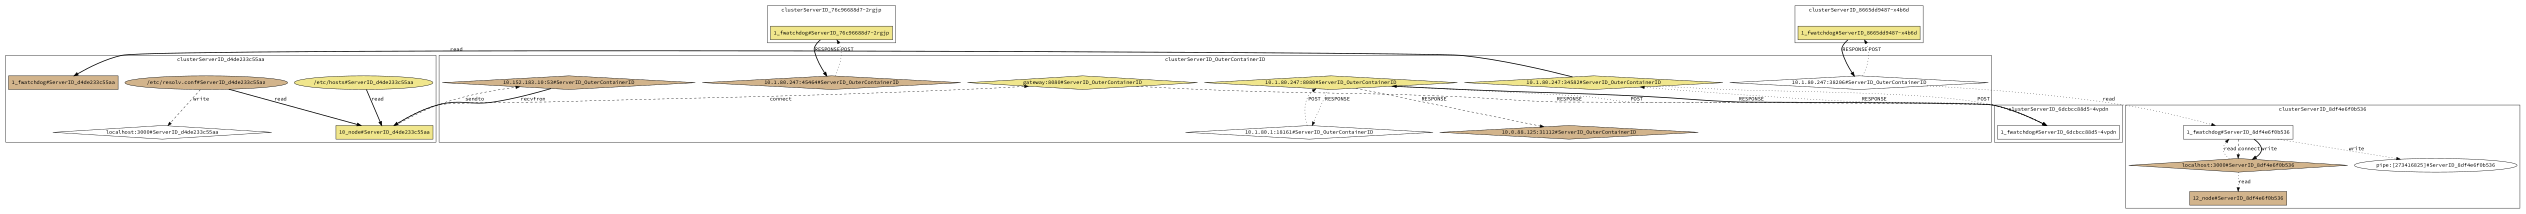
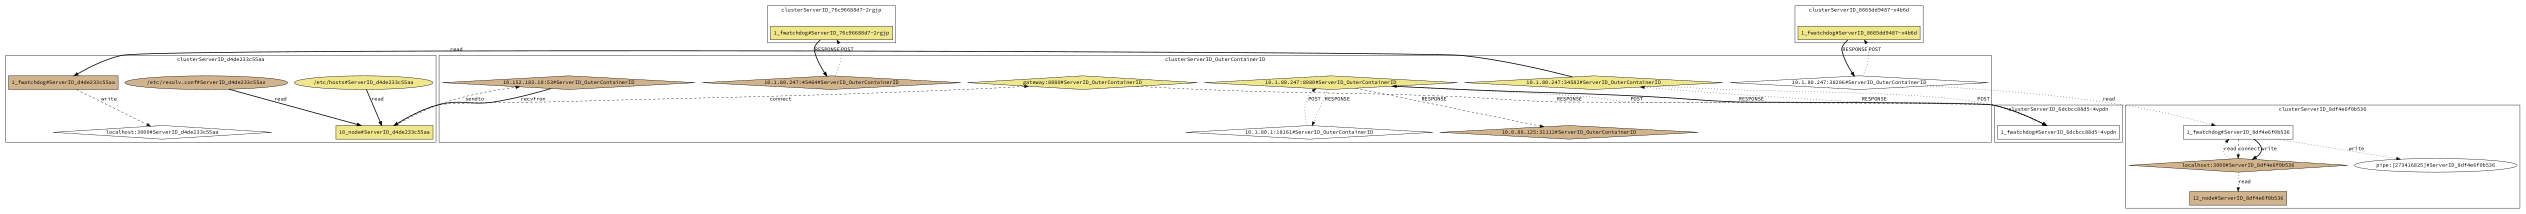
edge "/etc/resolv.conf#ServerID_d4de233c55aa" -> "localhost:3000#ServerID_d4de233c55aa": now "1_fwatchdog#ServerID_d4de233c55aa" -> "localhost:3000#ServerID_d4de233c55aa"
